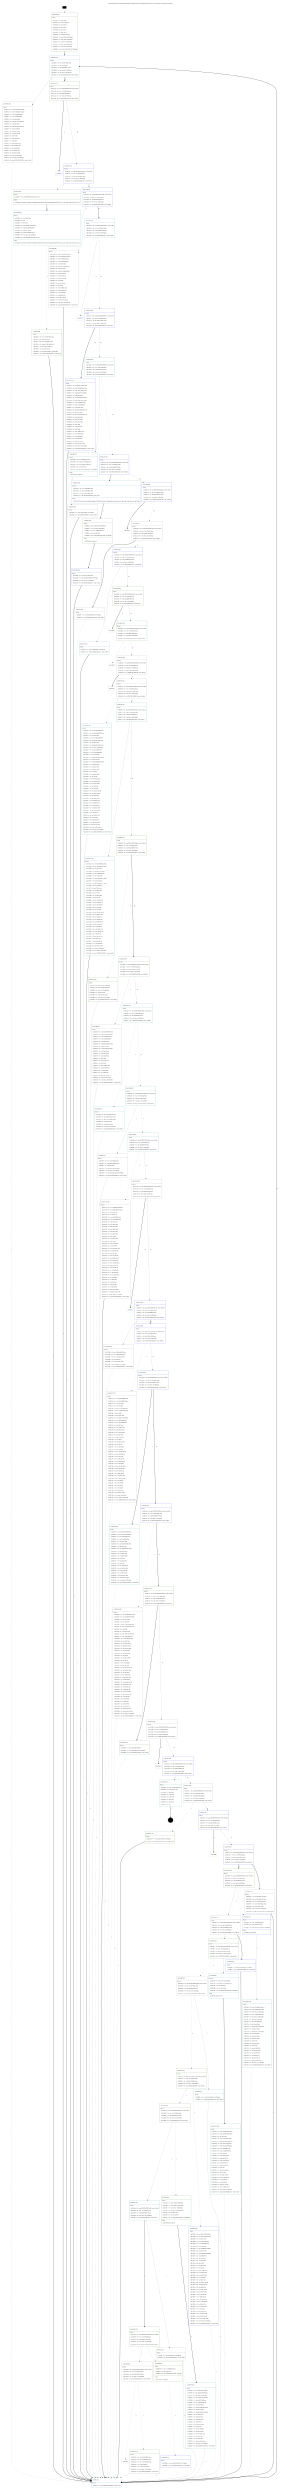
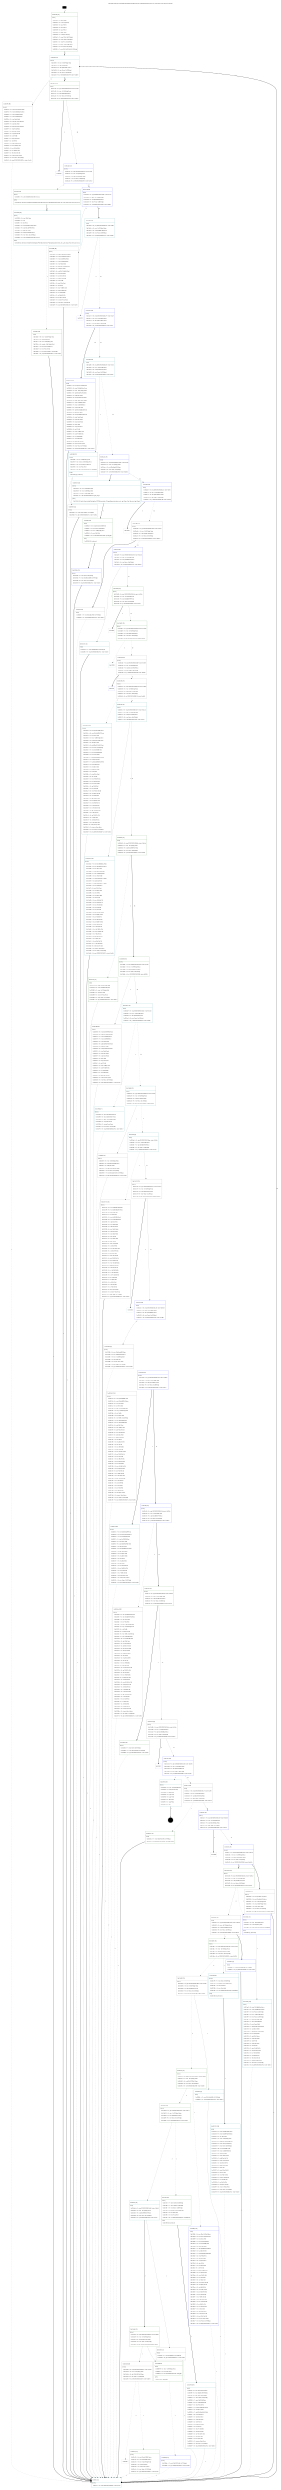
node "0x401c34 [25]": removed
